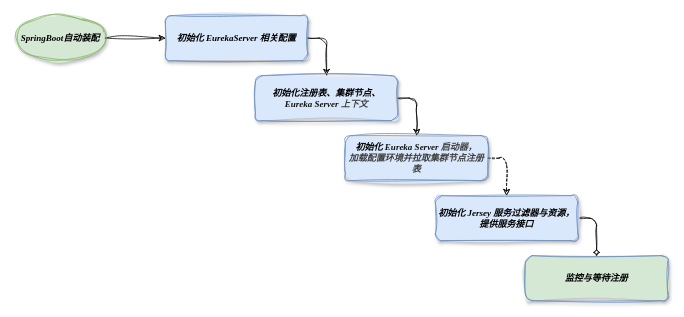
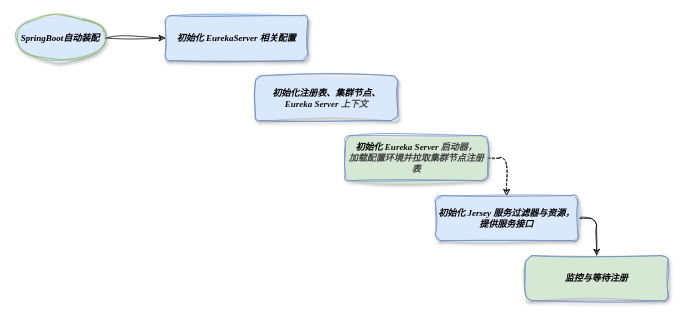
node "SpringBoot自动装配": fillcolor #d5e8d4 -> #dae8fc
edge "初始化 EurekaServer 相关配置" -> "初始化注册表、集群节点、 Eureka Server 上下文": removed
edge "初始化注册表、集群节点、 Eureka Server 上下文" -> "初始化 Eureka Server 启动器， 加载配置环境并拉取集群节点注册表": removed
node "初始化 Eureka Server 启动器， 加载配置环境并拉取集群节点注册表": fillcolor #dae8fc -> #d5e8d4
edge "初始化 Jersey 服务过滤器与资源，提供服务接口" -> "监控与等待注册": arrowhead diamond -> classic
